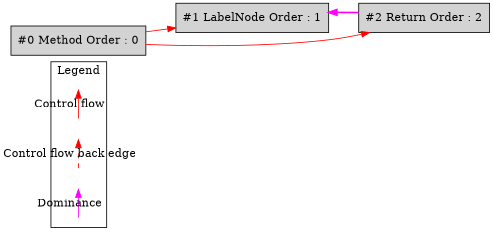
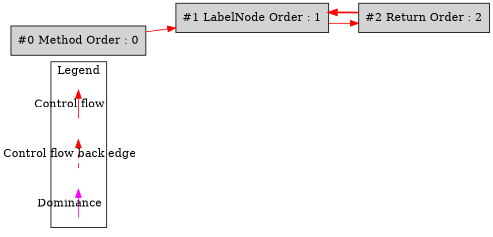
edge "#2 Return Order : 2" -> "#1 LabelNode Order : 1": color fuchsia -> red
edge "#0 Method Order : 0" -> "#2 Return Order : 2": now "#1 LabelNode Order : 1" -> "#2 Return Order : 2"
